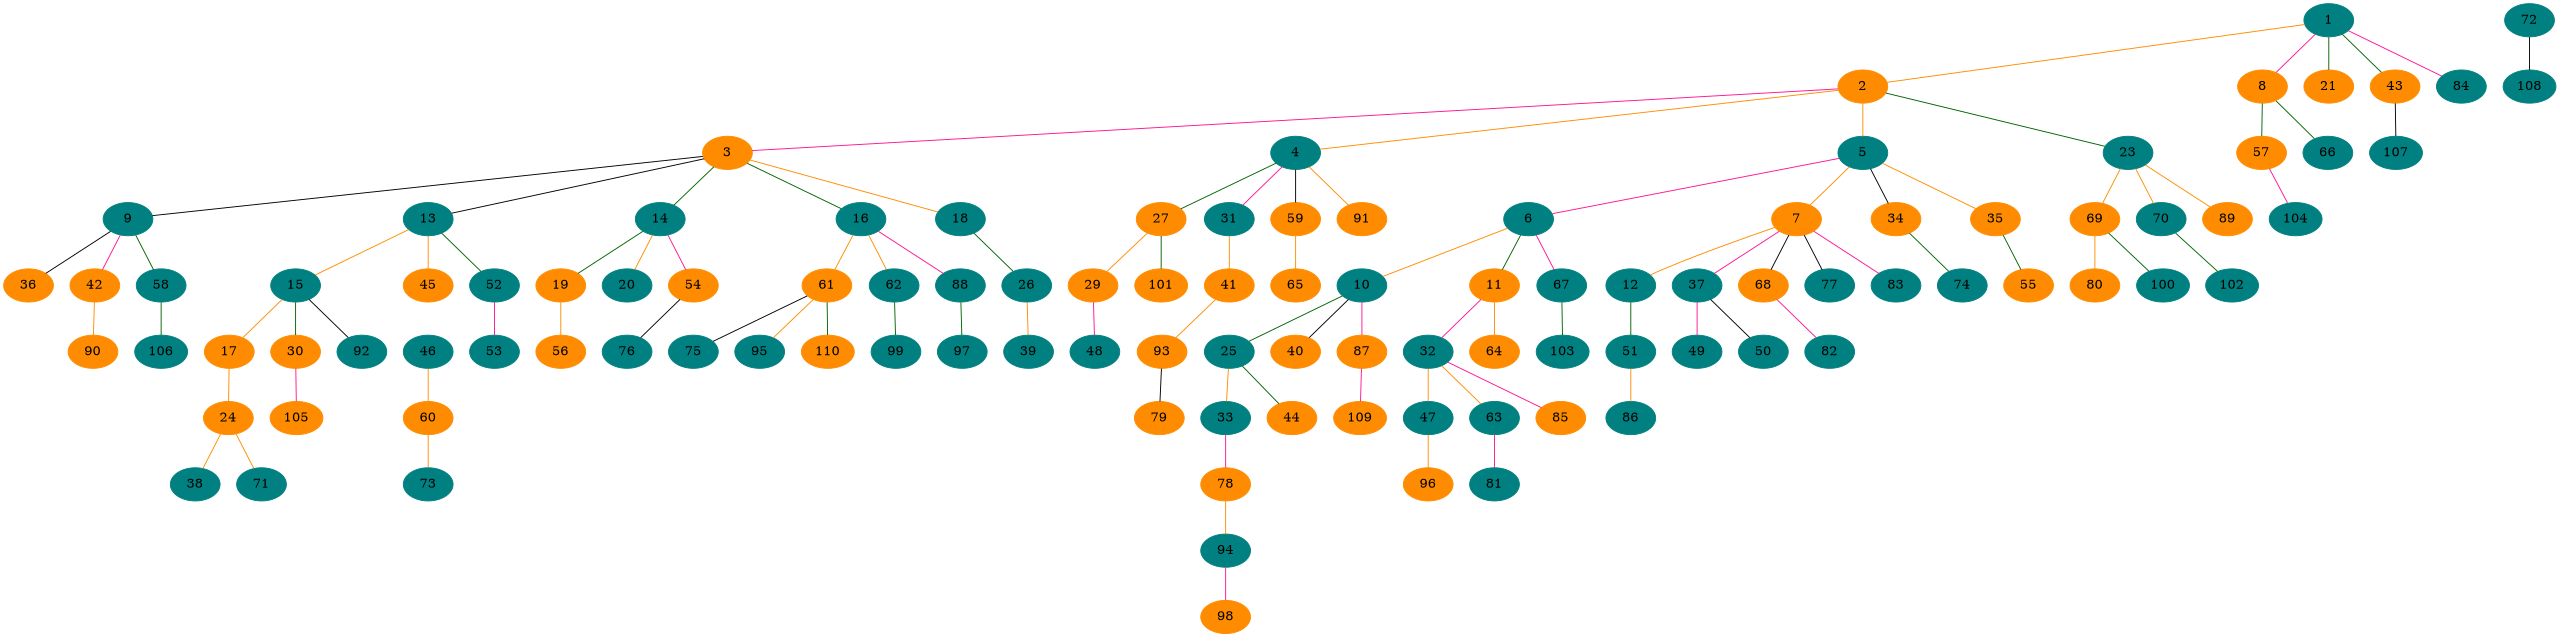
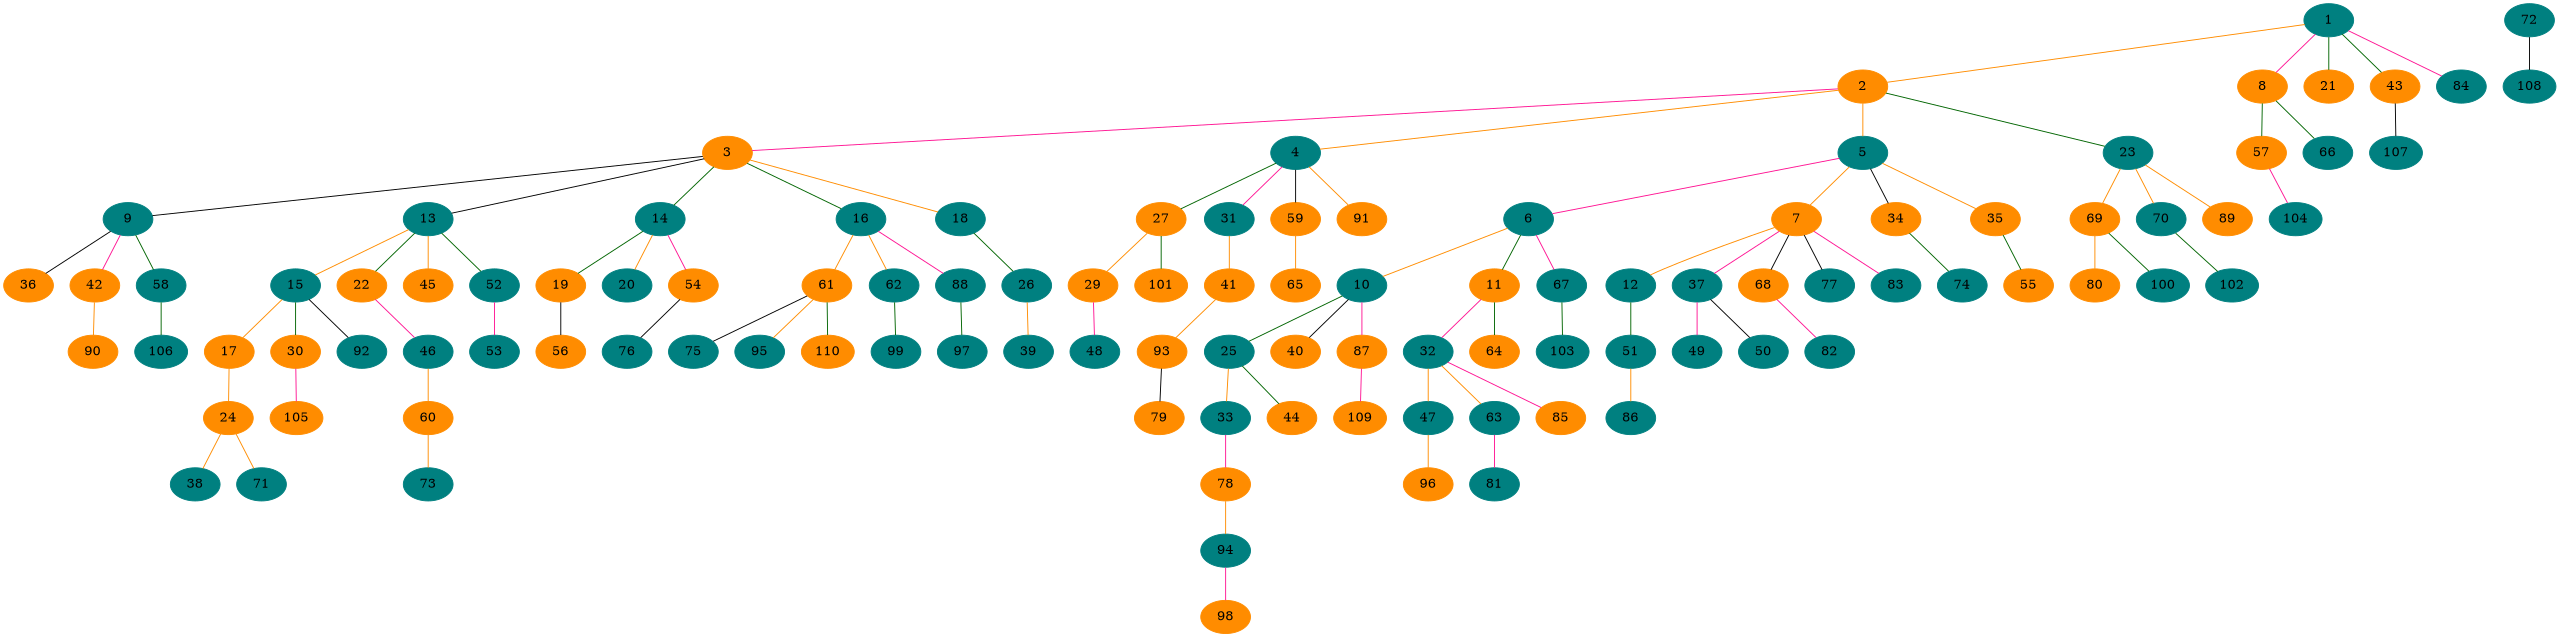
node "22": added
edge "19" -- "56": color darkorange -> black
edge "11" -- "64": color darkorange -> darkgreen
